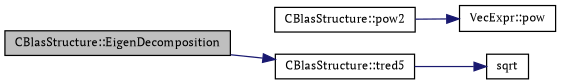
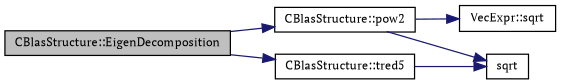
node "VecExpr::pow": label "VecExpr::pow" -> "VecExpr::sqrt"
edge "CBlasStructure::EigenDecomposition" -> "CBlasStructure::pow2": added
edge "CBlasStructure::pow2" -> "sqrt": added
